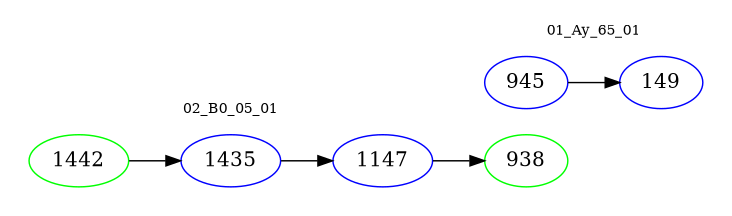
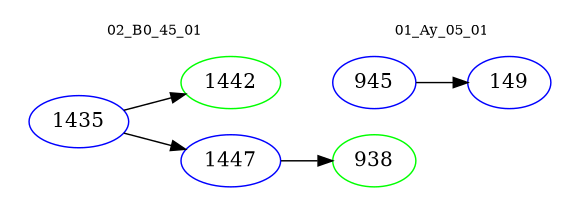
cluster "01_Ay_65_01": label "01_Ay_65_01" -> "01_Ay_05_01"
cluster "02_B0_05_01": label "02_B0_05_01" -> "02_B0_45_01"
edge "1442" -> "1435": reversed
node "1147": label "1147" -> "1447"
